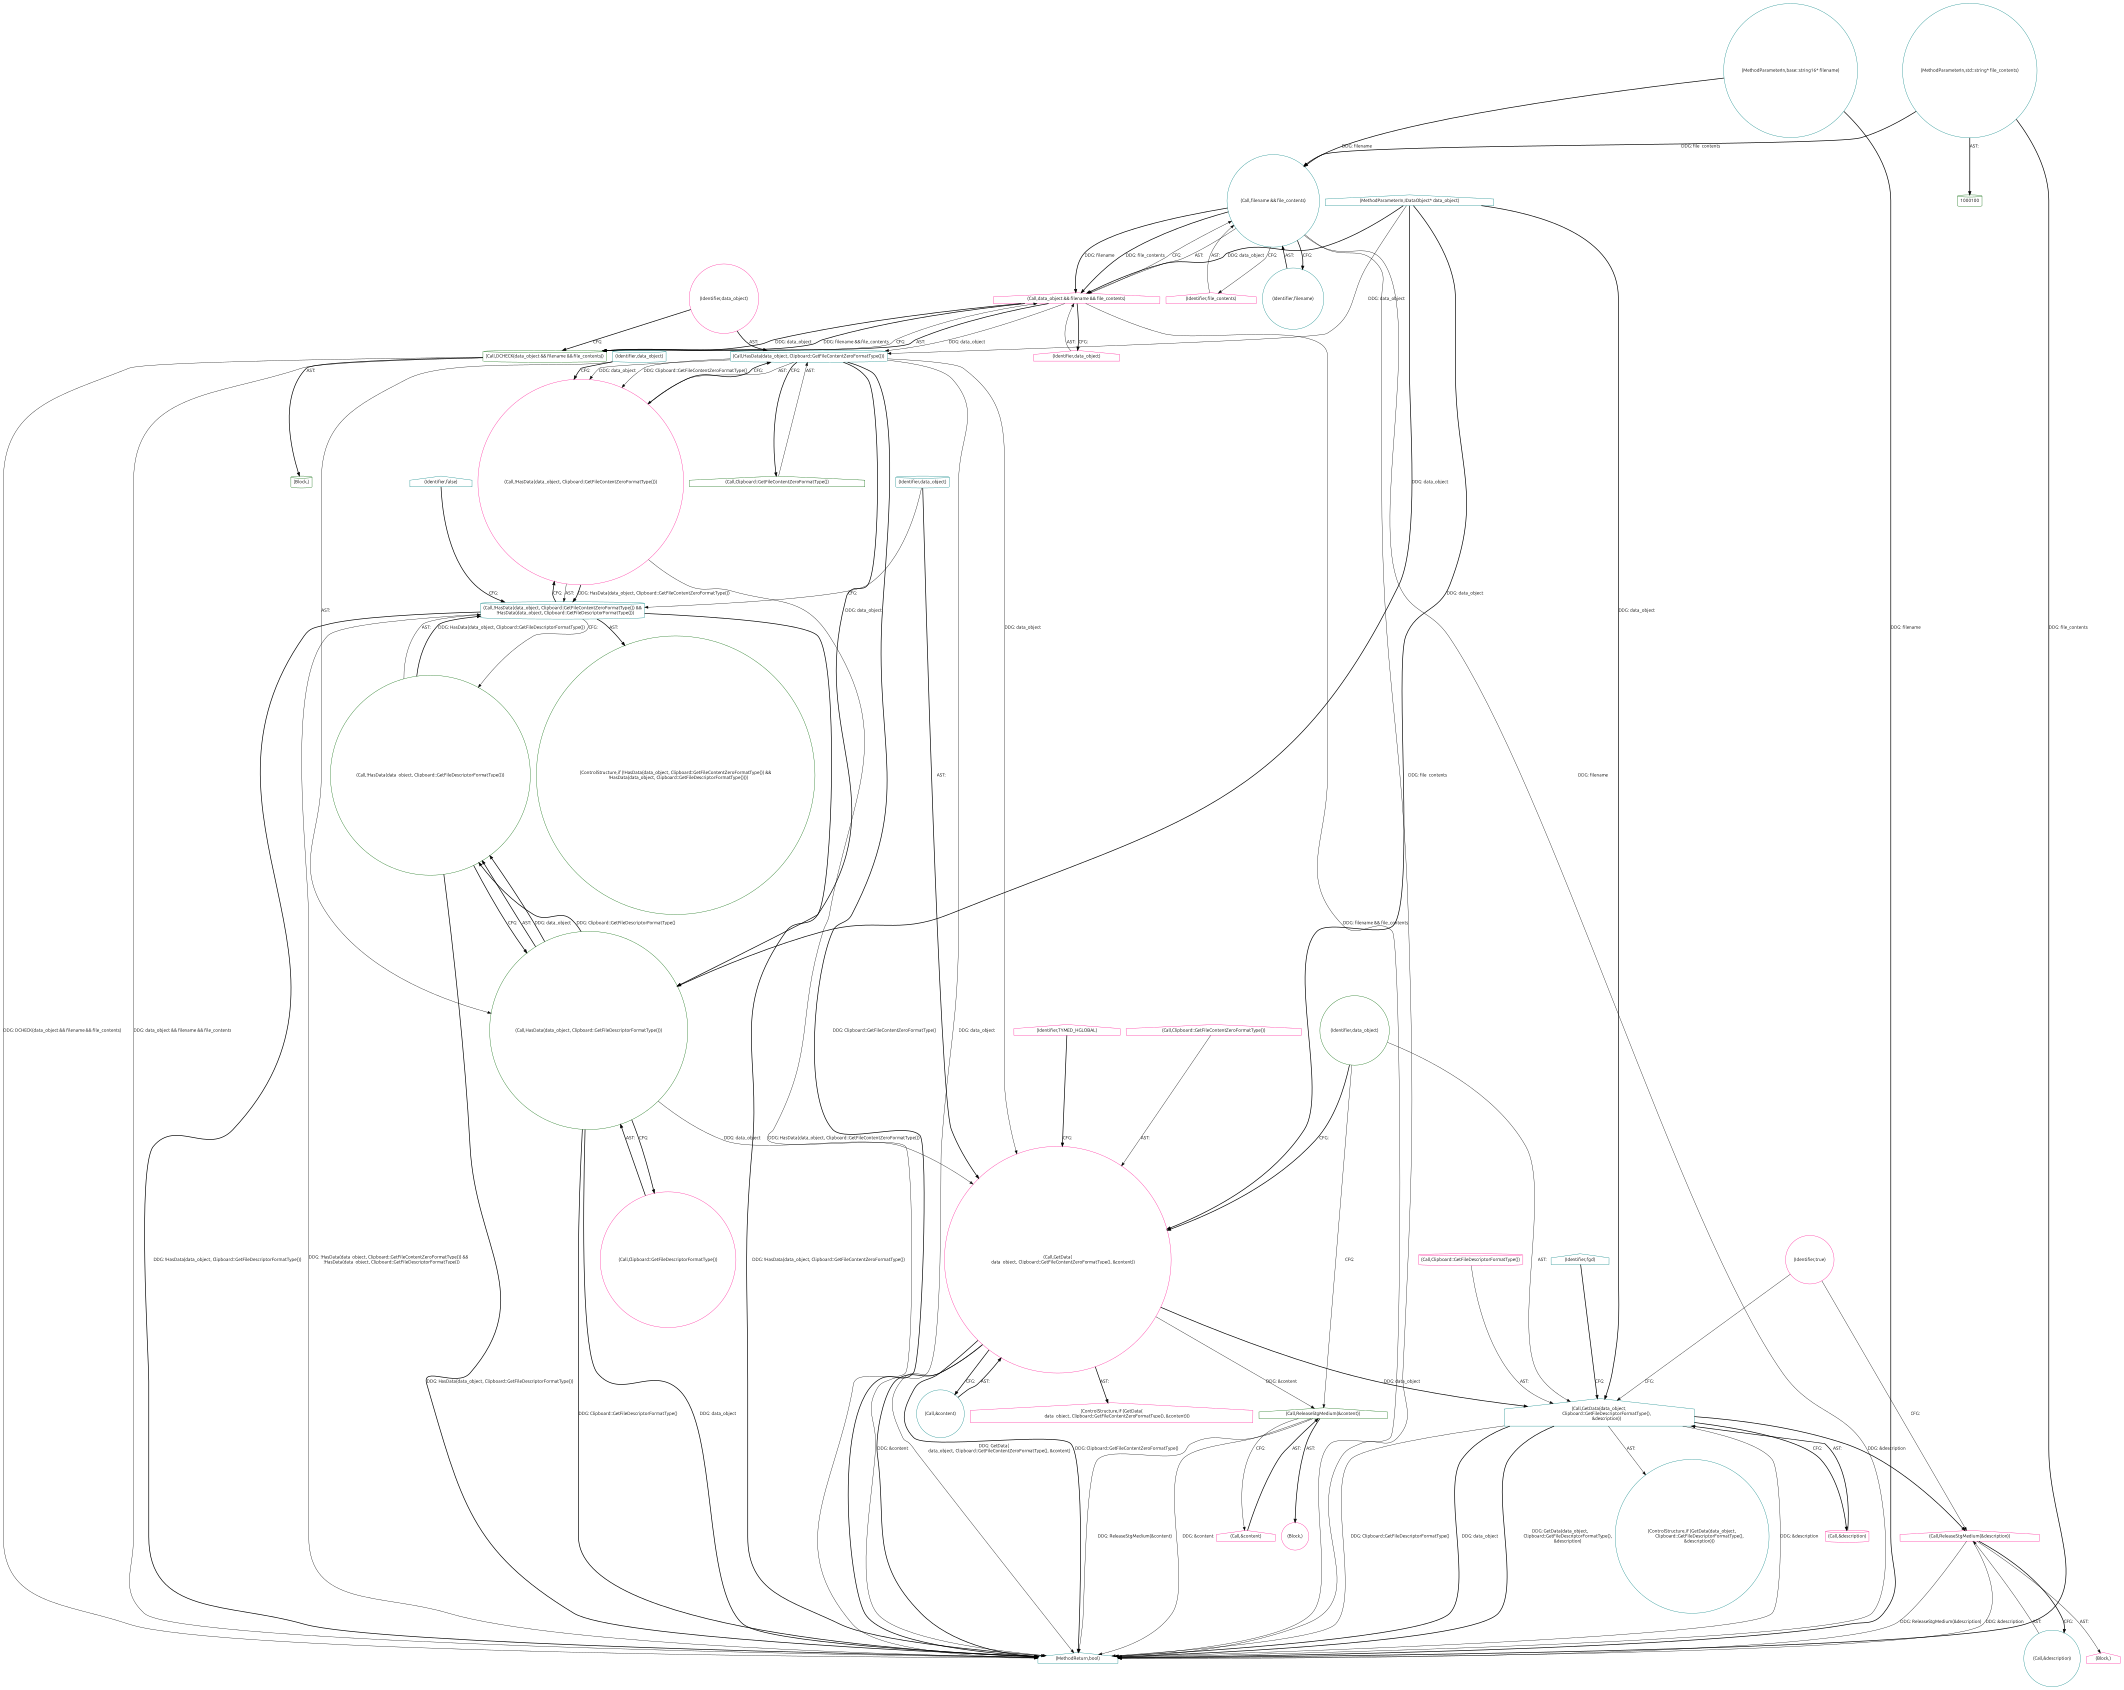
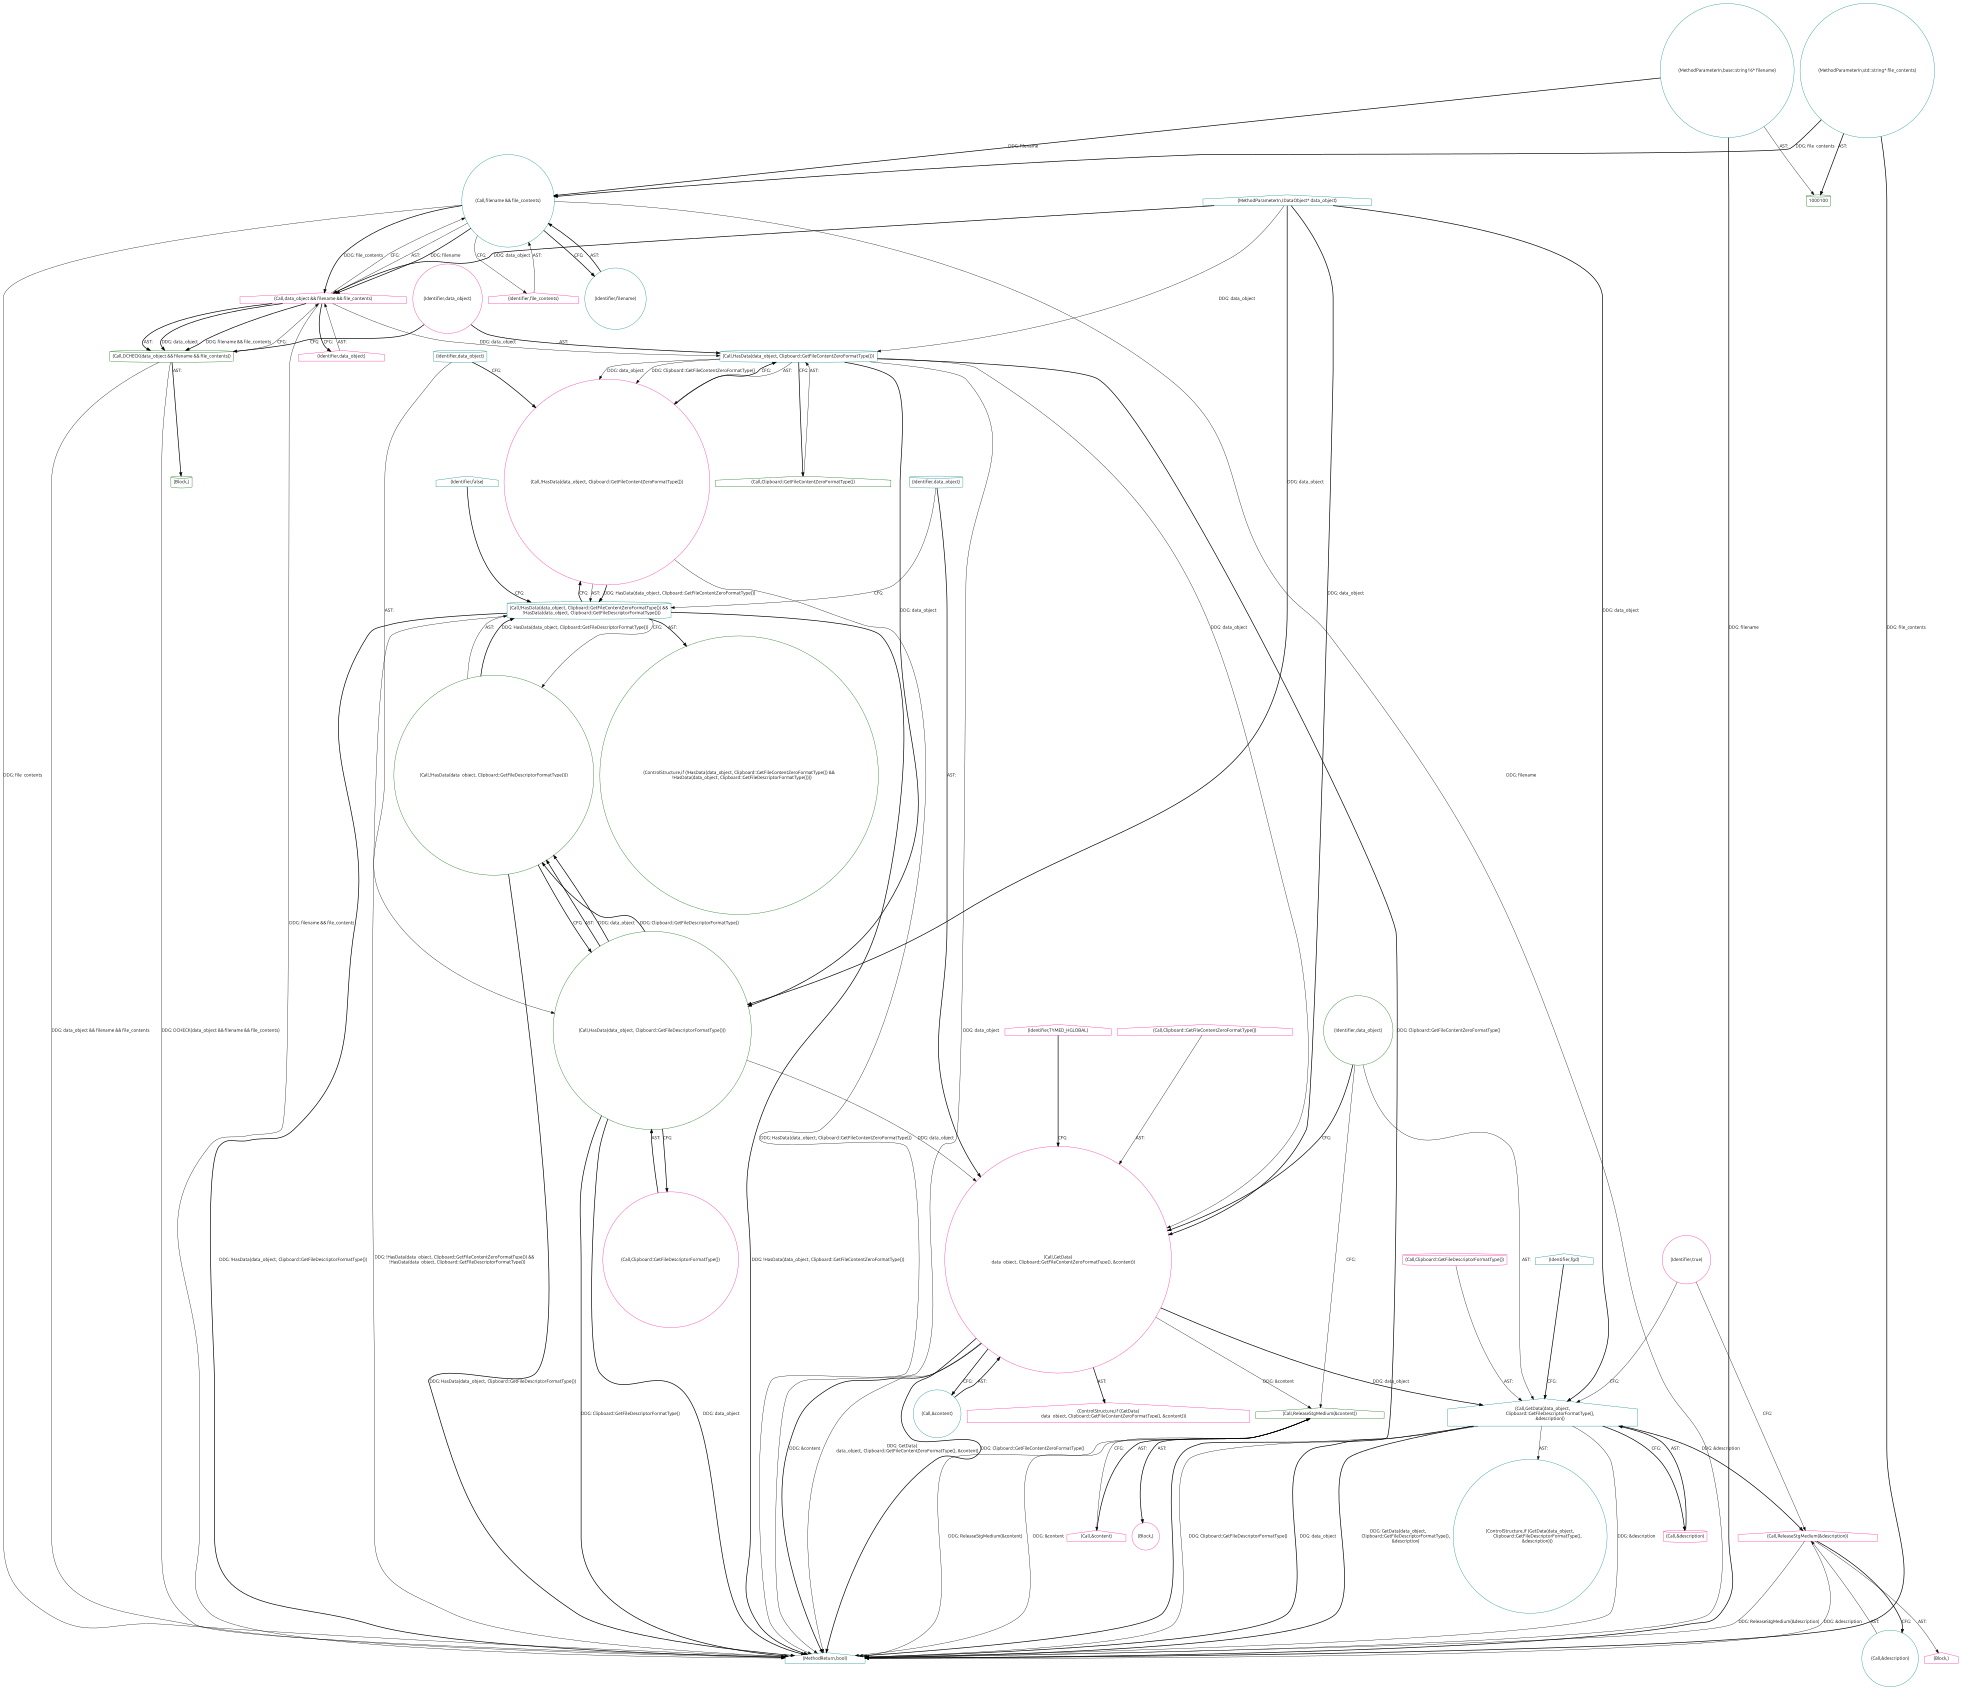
edge "(MethodParameterIn,base::string16* filename)" -> "1000100": added, label "AST:"
